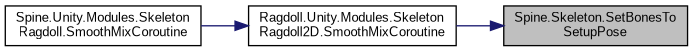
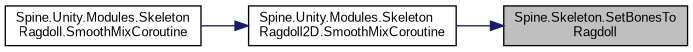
node "Ragdoll.Unity.Modules.Skeleton Ragdoll2D.SmoothMixCoroutine": label "Ragdoll.Unity.Modules.Skeleton Ragdoll2D.SmoothMixCoroutine" -> "Spine.Unity.Modules.Skeleton Ragdoll2D.SmoothMixCoroutine"
node "Spine.Skeleton.SetBonesTo SetupPose": label "Spine.Skeleton.SetBonesTo SetupPose" -> "Spine.Skeleton.SetBonesTo Ragdoll"
